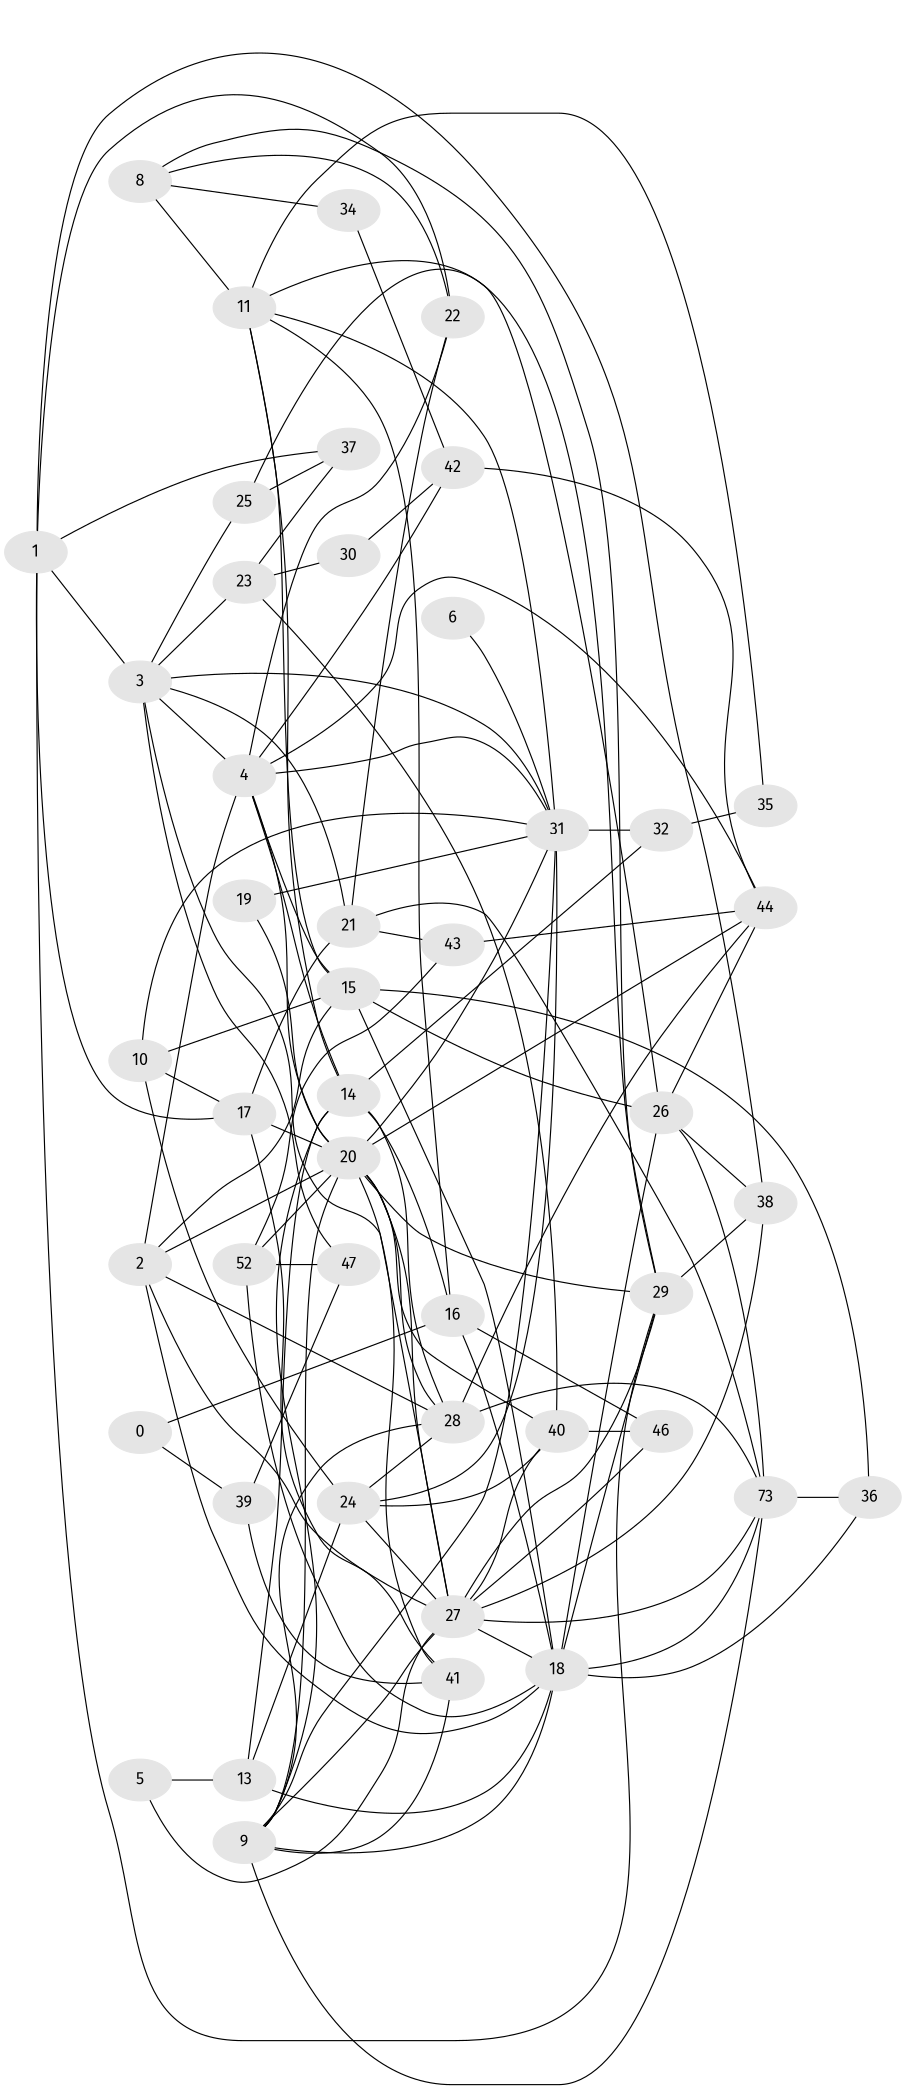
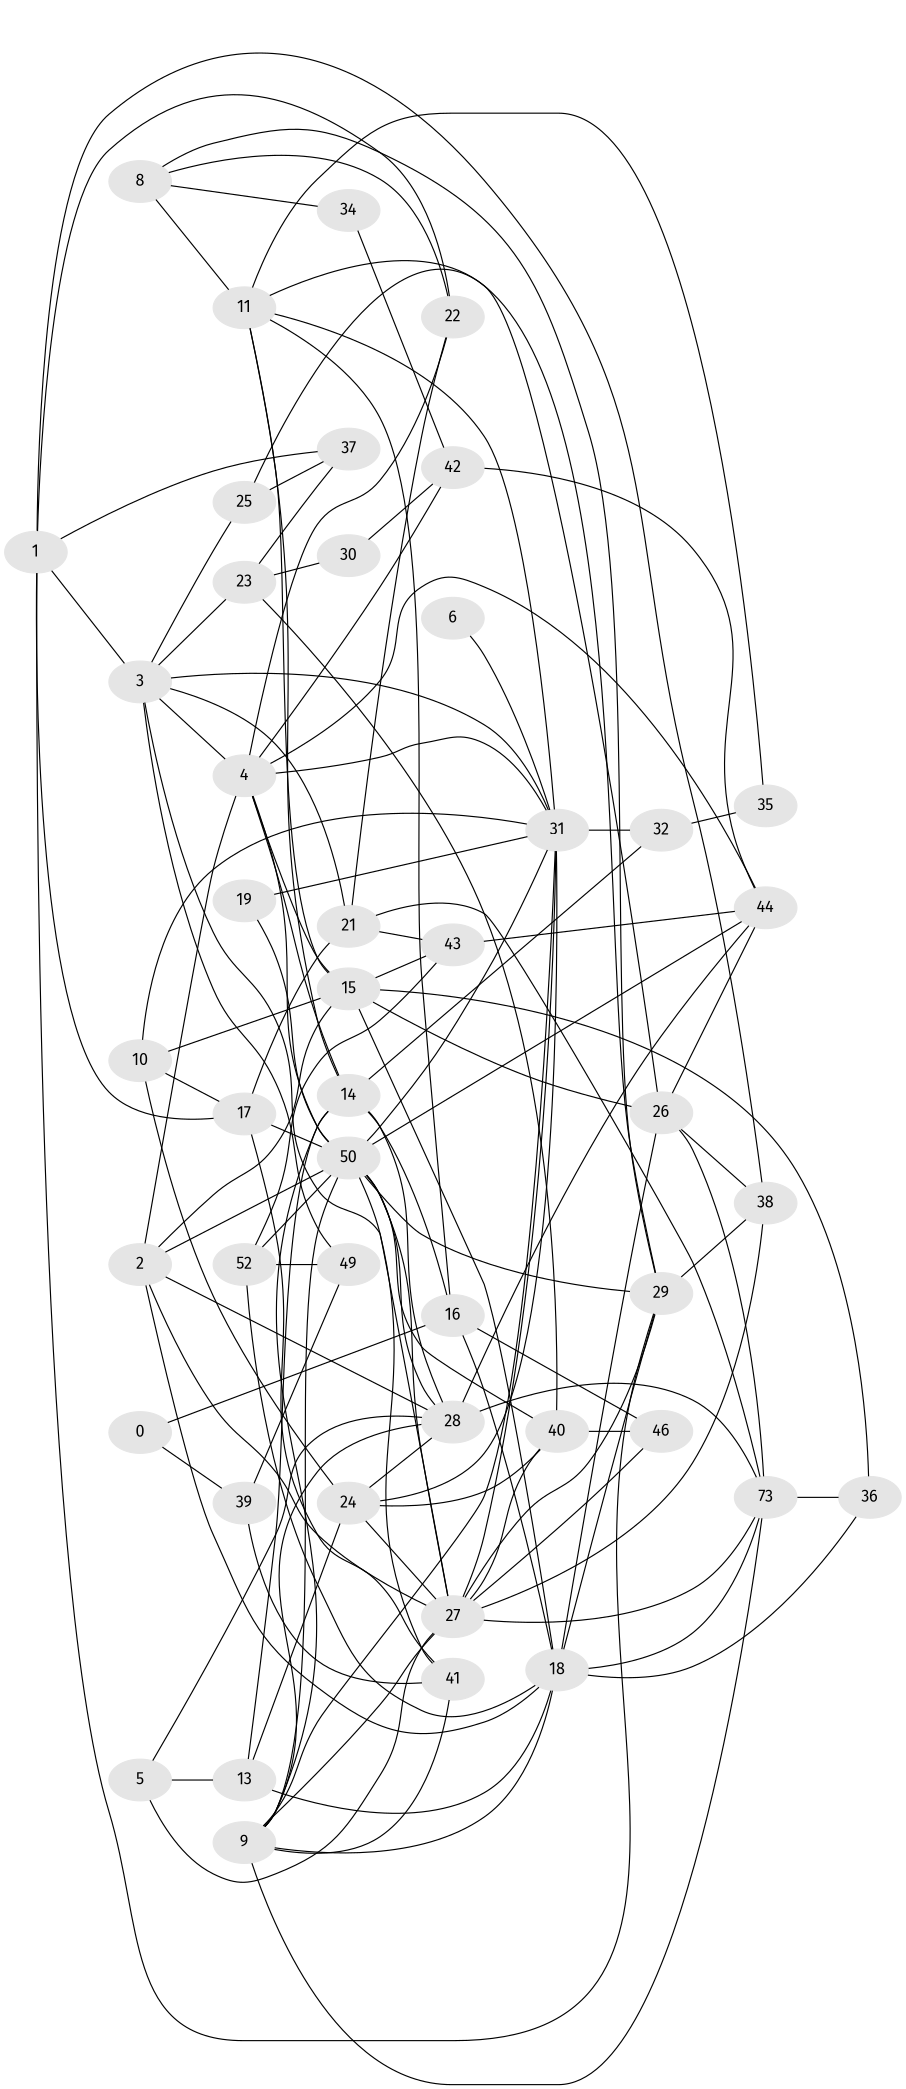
edge "43" -- "15": added
node "20": label "20" -> "50"
node "47": label "47" -> "49"
edge "28" -- "5": added
edge "27" -- "18": now "27" -- "31"
